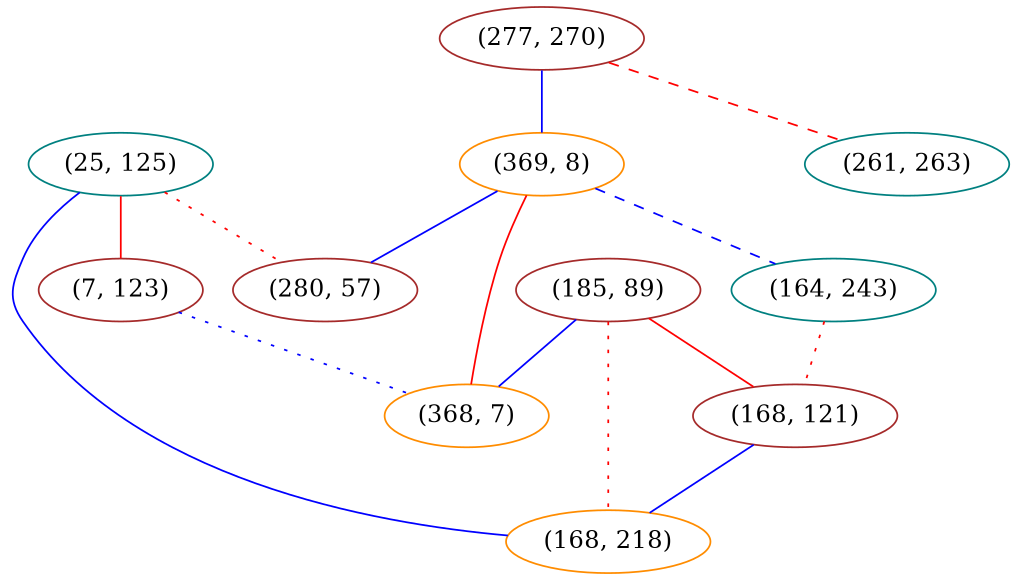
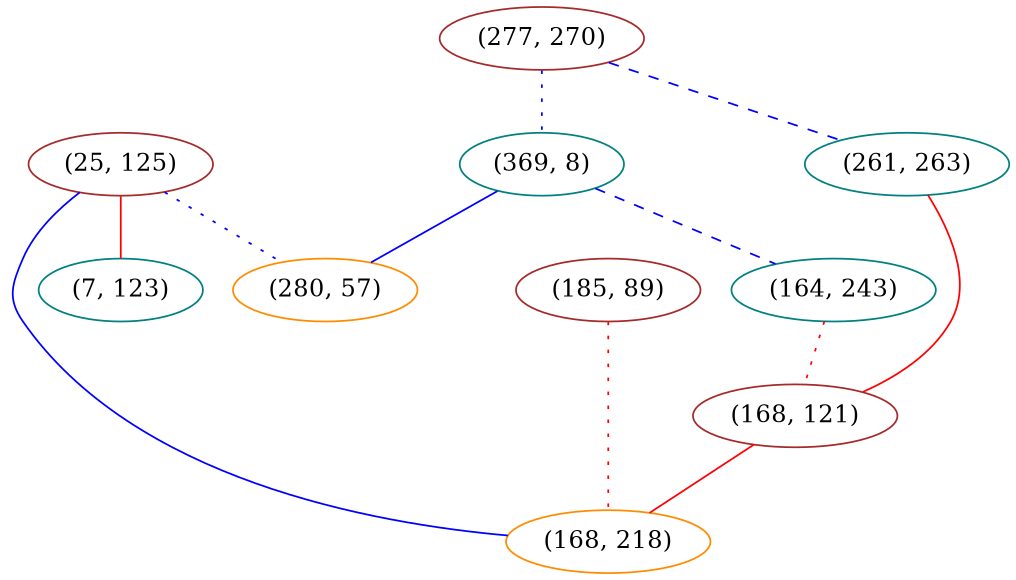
edge "(277, 270)" -- "(261, 263)": color red -> blue
edge "(277, 270)" -- "(369, 8)": style solid -> dotted
node "(25, 125)": color teal -> brown
node "(369, 8)": color darkorange -> teal
edge "(25, 125)" -- "(280, 57)": color red -> blue
node "(7, 123)": color brown -> teal
node "(280, 57)": color brown -> darkorange
edge "(185, 89)" -- "(168, 121)": now "(261, 263)" -- "(168, 121)"
node "(368, 7)": removed
edge "(168, 121)" -- "(168, 218)": color blue -> red
